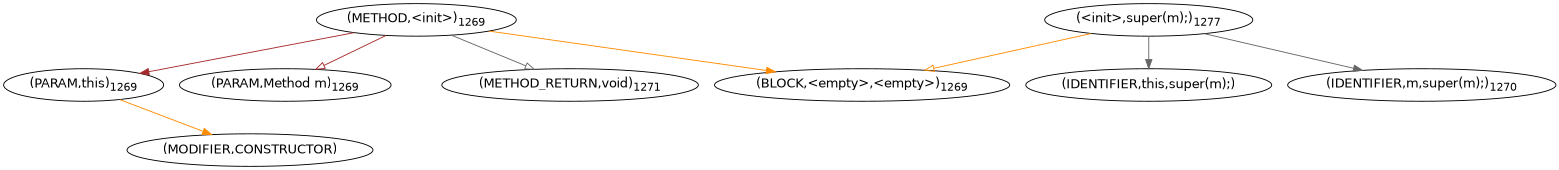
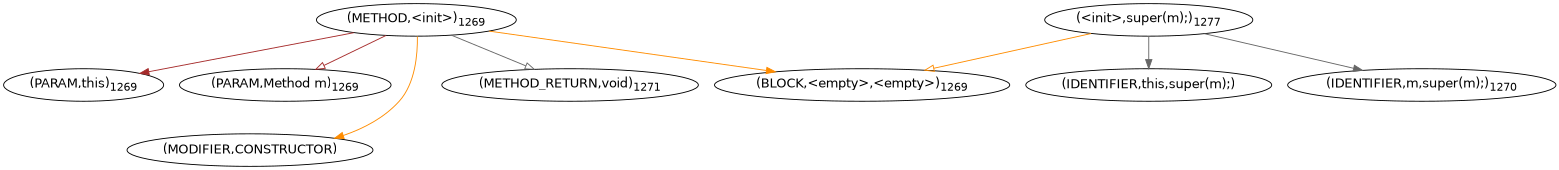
edge "(PARAM,this)" -> "(MODIFIER,CONSTRUCTOR)": now "(METHOD,<init>)" -> "(MODIFIER,CONSTRUCTOR)"
